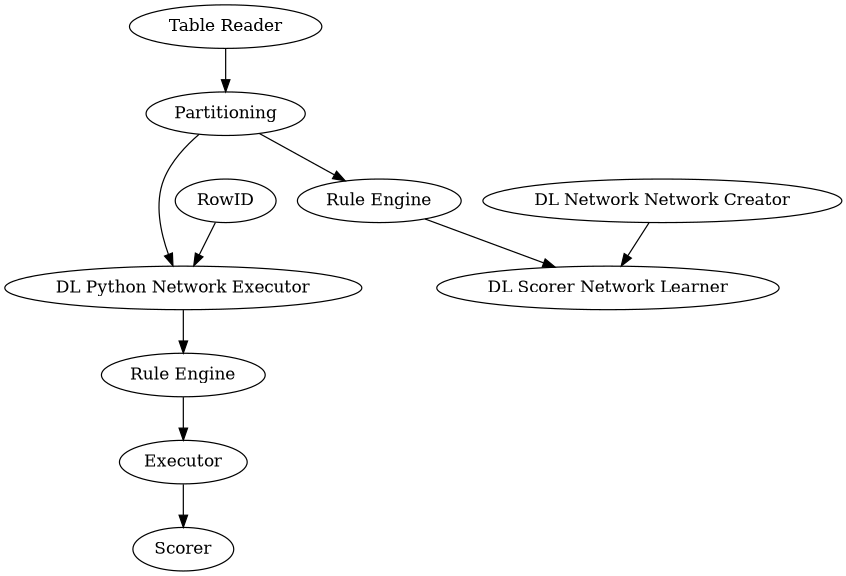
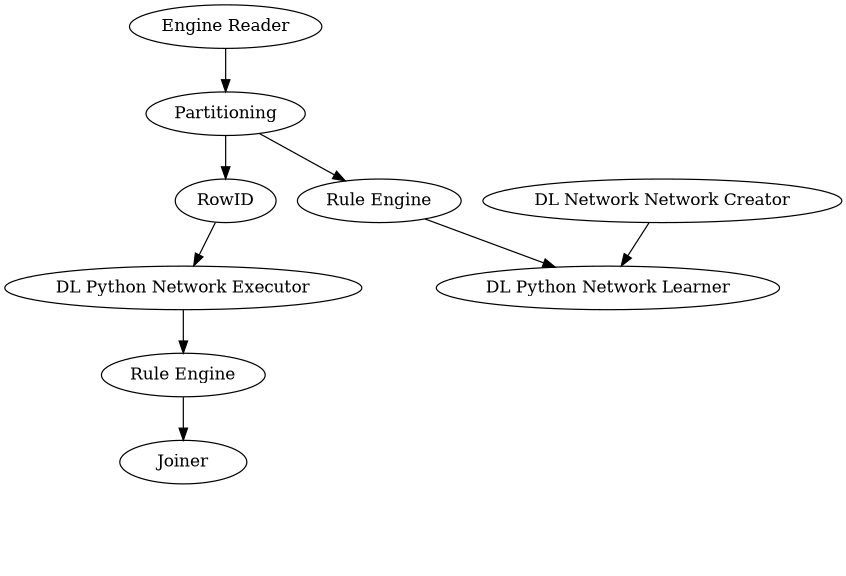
node "Table Reader": label "Table Reader" -> "Engine Reader"
edge "Partitioning" -> "DL Python Network Executor": now "Partitioning" -> "RowID"
node "DL Scorer Network Learner": label "DL Scorer Network Learner" -> "DL Python Network Learner"
node "Executor": label "Executor" -> "Joiner"
node "Scorer": removed
